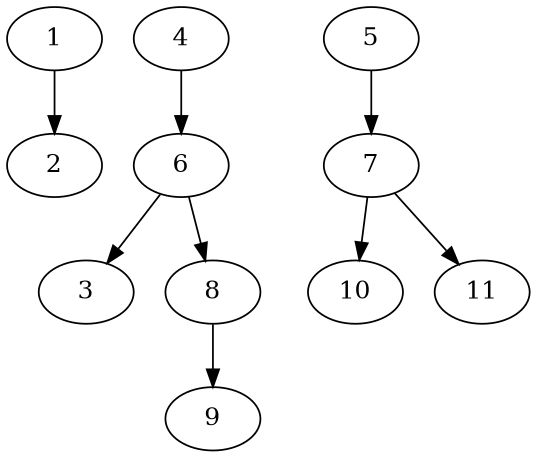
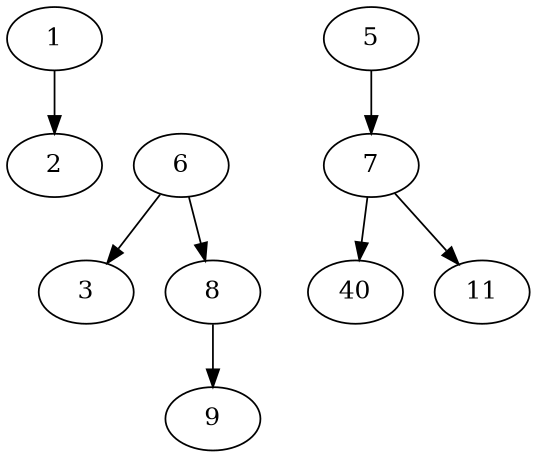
node "4": removed
node "10": label "10" -> "40"
